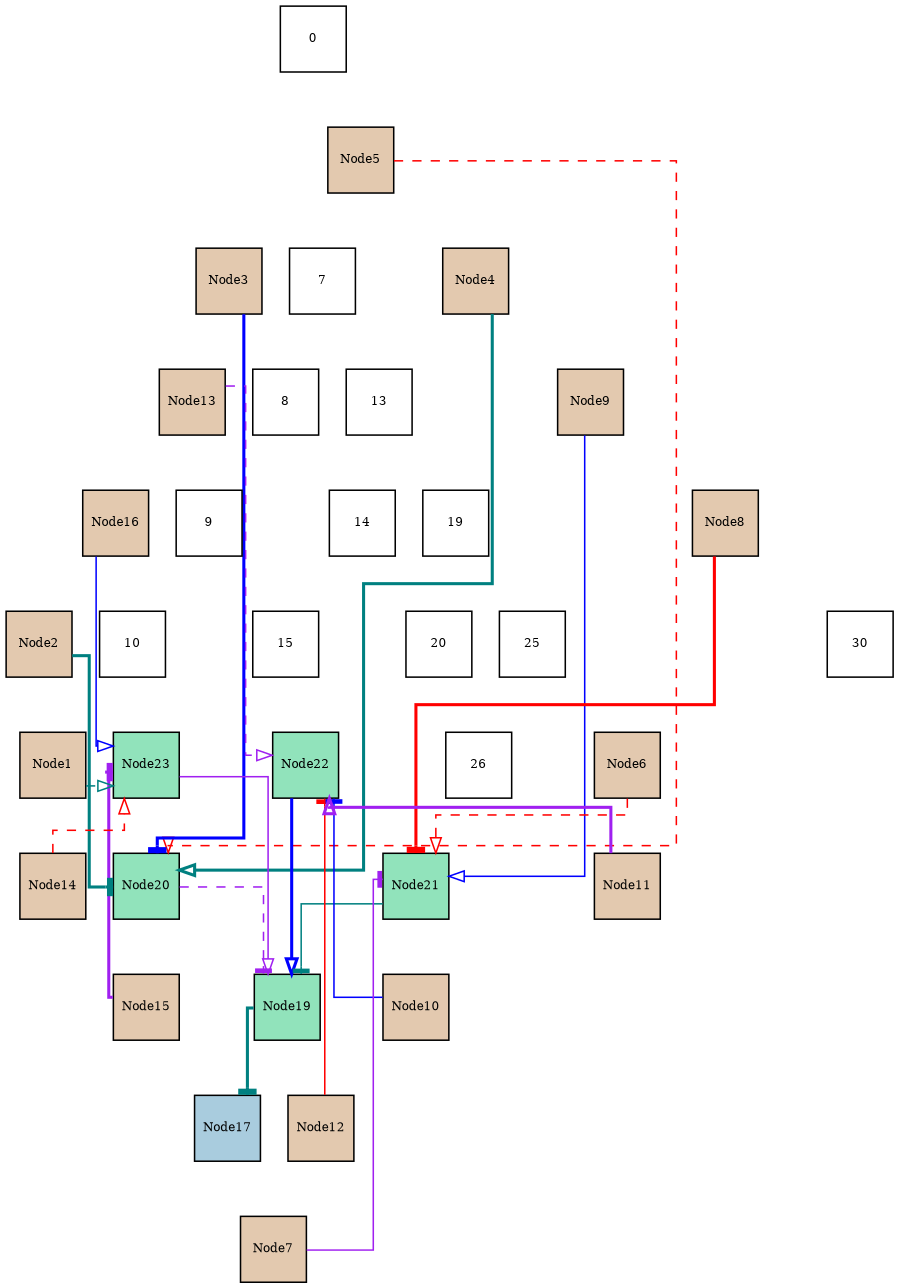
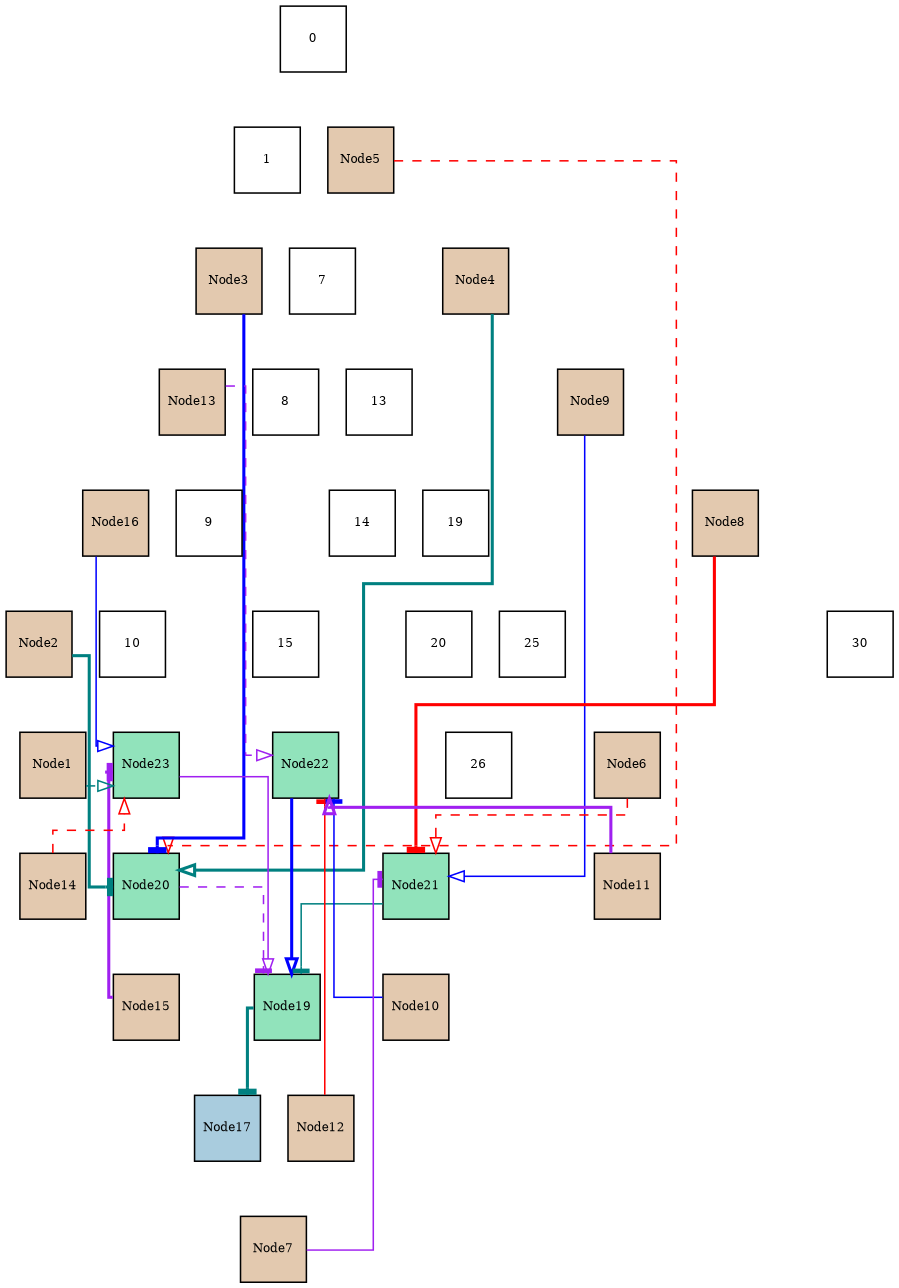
node "1": added
